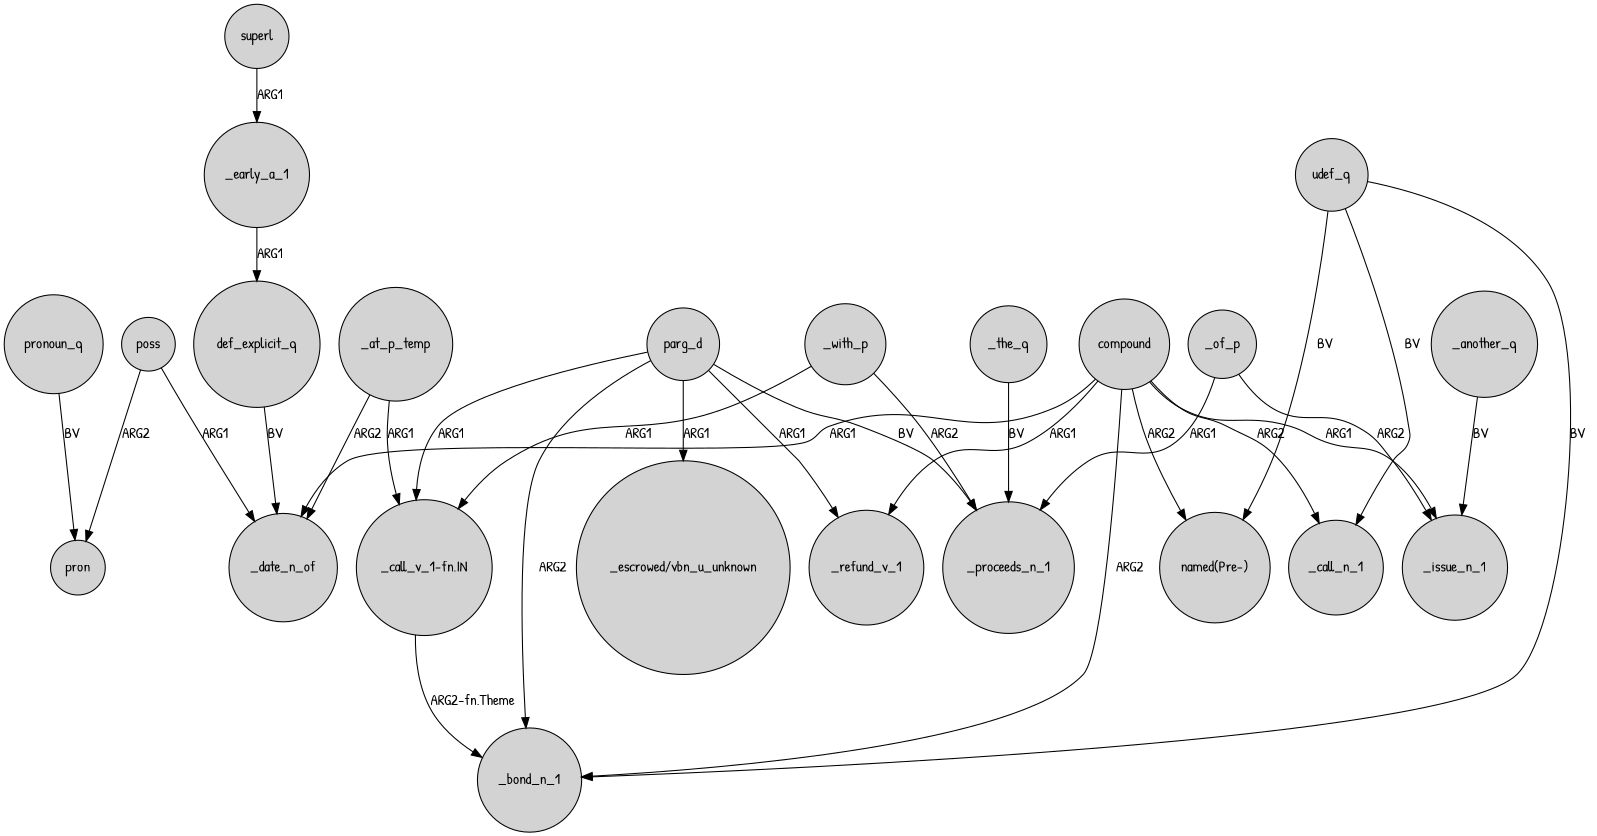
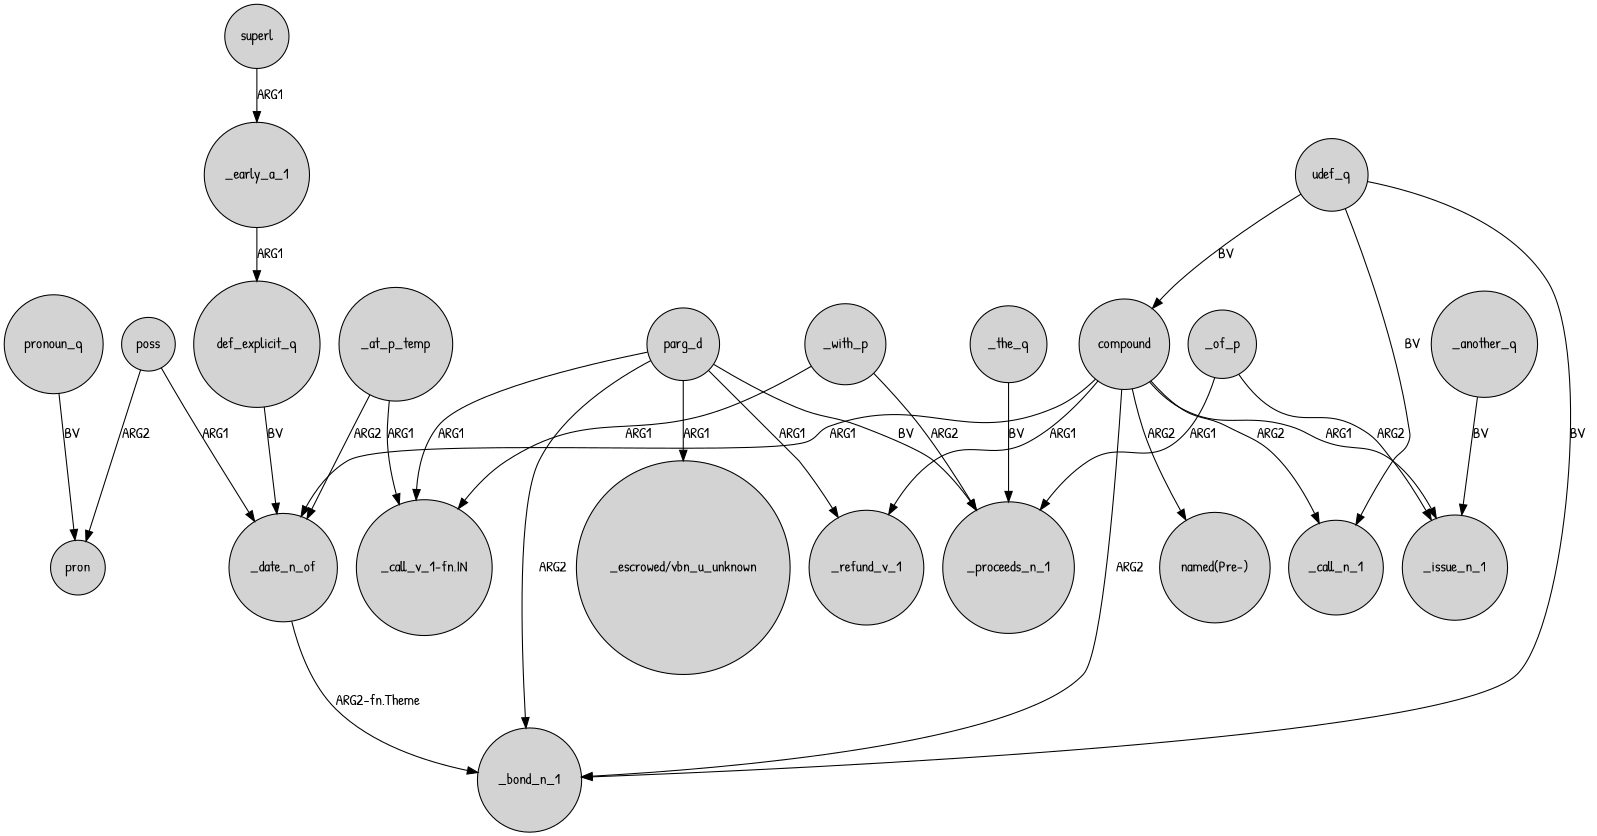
edge "udef_q" -> "named(Pre-)": now "udef_q" -> "compound"
edge "_call_v_1-fn.IN" -> "_bond_n_1": now "_date_n_of" -> "_bond_n_1"
